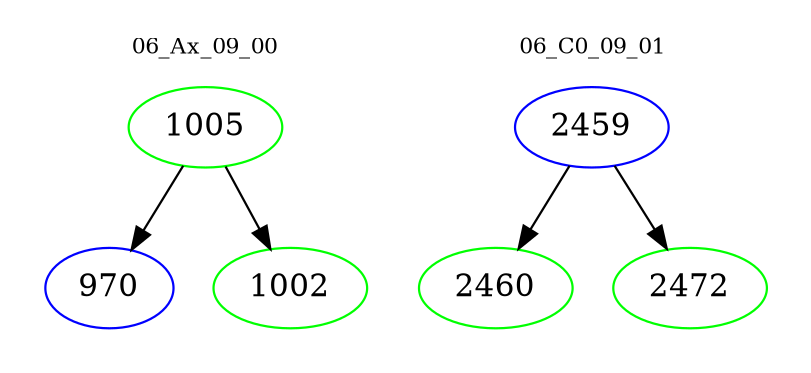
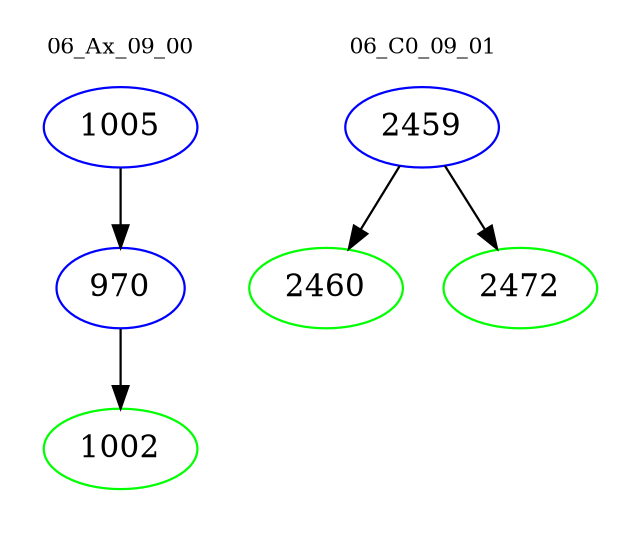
node "1005": color green -> blue
edge "1005" -> "1002": now "970" -> "1002"
